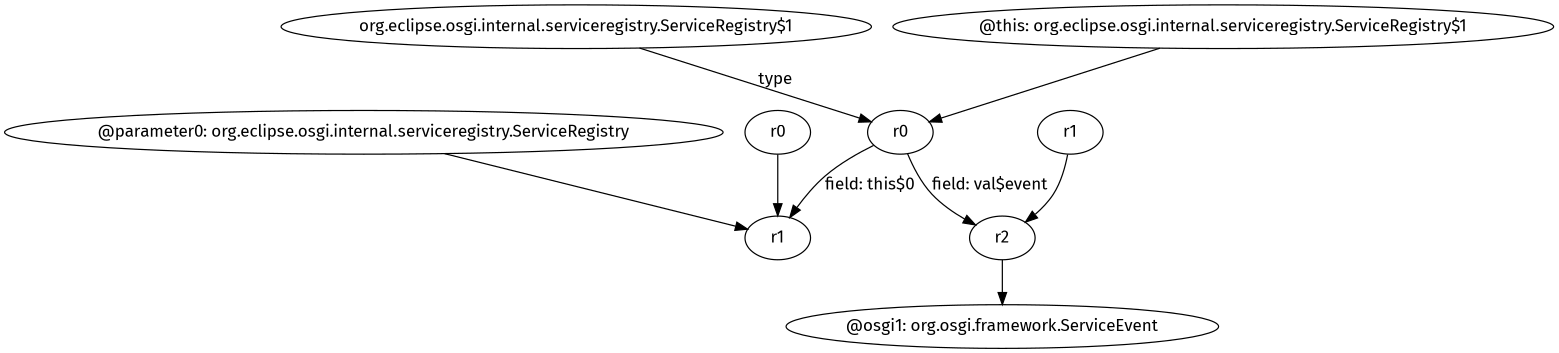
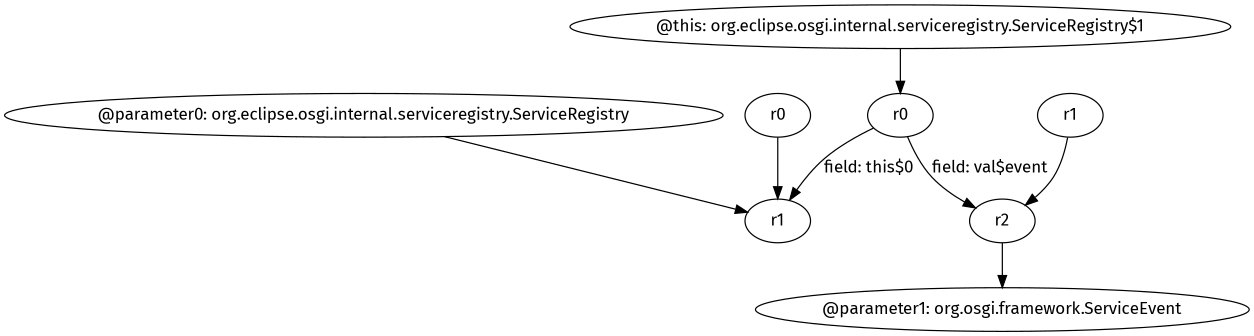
node "org.eclipse.osgi.internal.serviceregistry.ServiceRegistry$1": removed
node "@osgi1: org.osgi.framework.ServiceEvent": label "@osgi1: org.osgi.framework.ServiceEvent" -> "@parameter1: org.osgi.framework.ServiceEvent"
